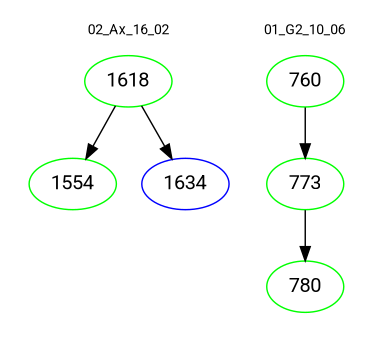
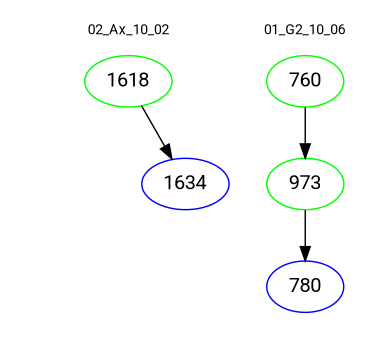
cluster "02_Ax_16_02": label "02_Ax_16_02" -> "02_Ax_10_02"
node "1554": removed
node "773": label "773" -> "973"
node "780": color green -> blue
